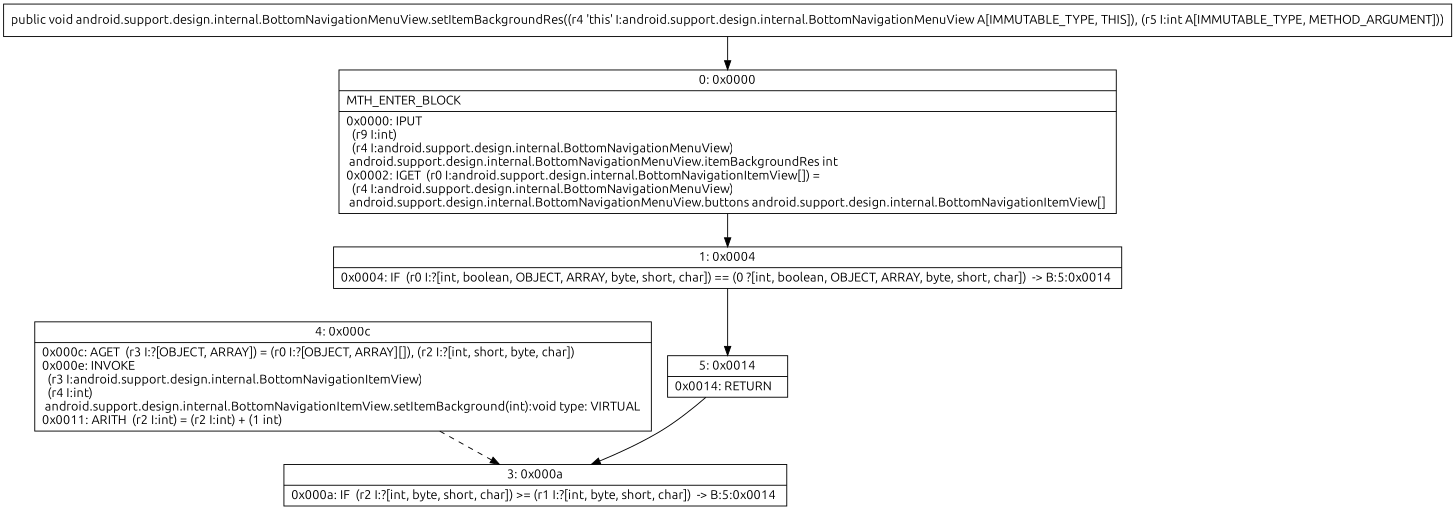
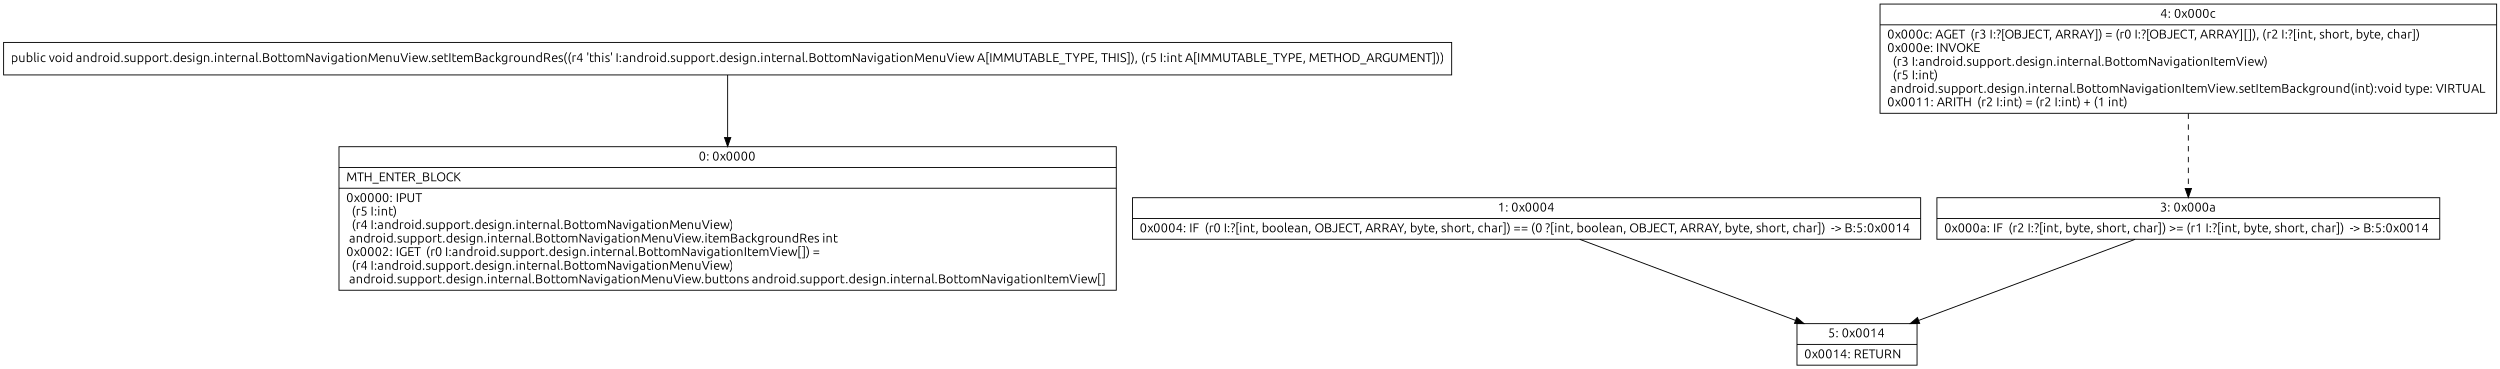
node "0: 0x0000": text "(r9 I:int)" -> "(r5 I:int)"
edge "0: 0x0000" -> "1: 0x0004": removed
node "4: 0x000c": text "(r4 I:int)" -> "(r5 I:int)"
edge "5: 0x0014" -> "3: 0x000a": reversed
